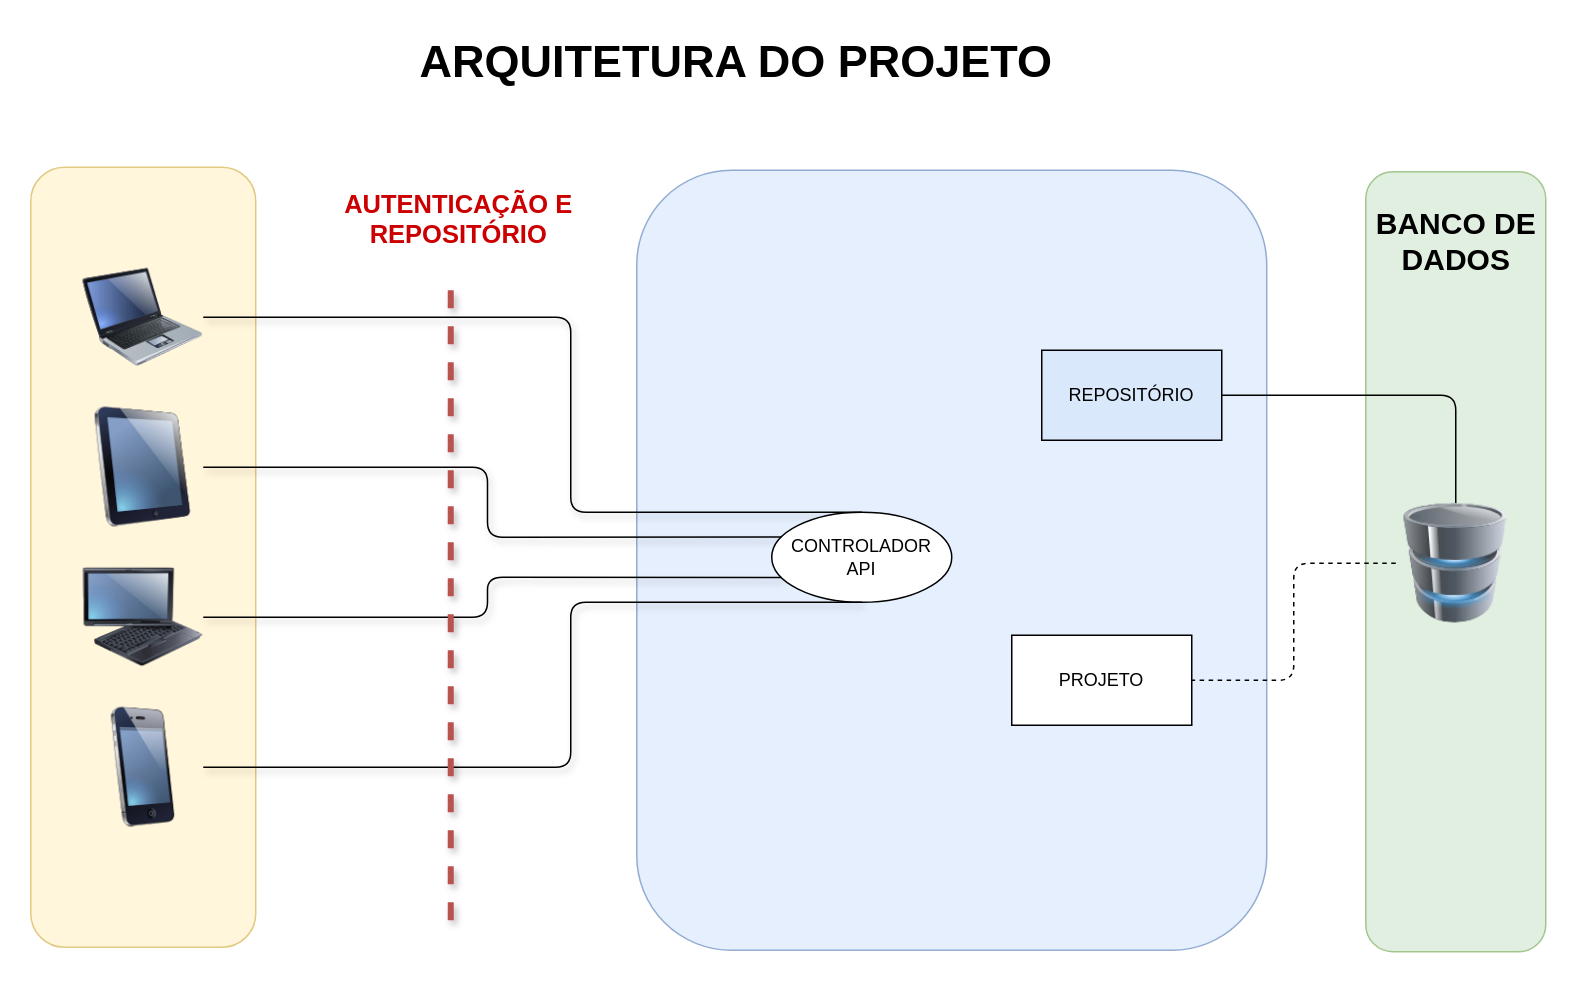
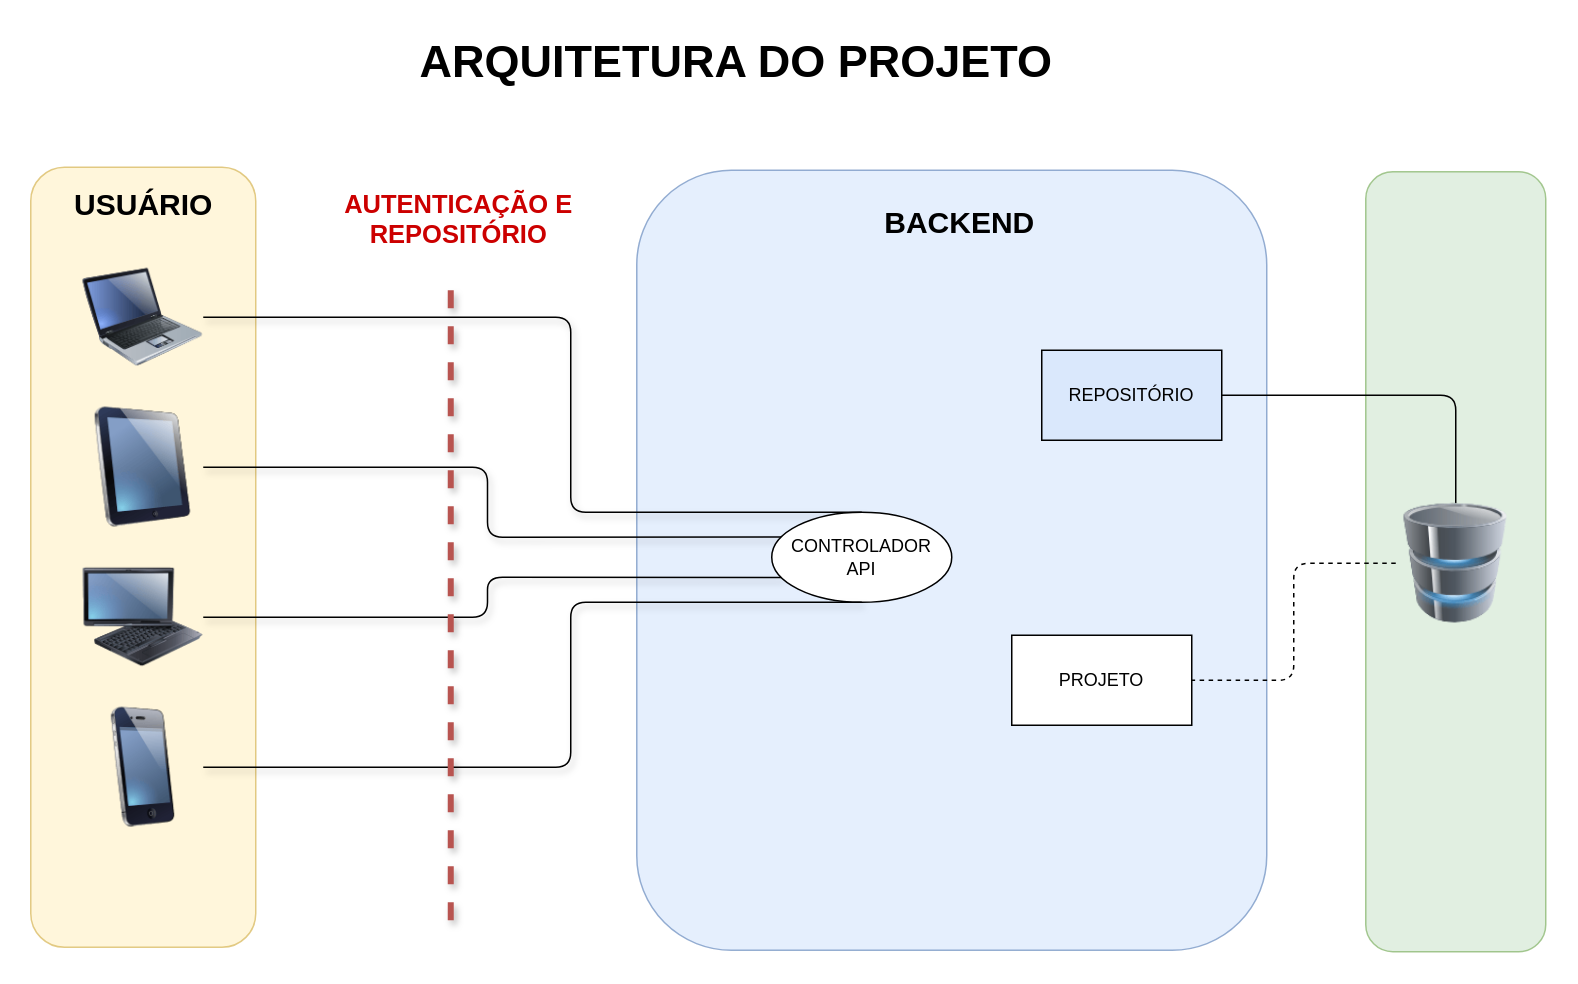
node "USUÁRIO": added
node "BACKEND": added
node "BANCO DE DADOS": removed
